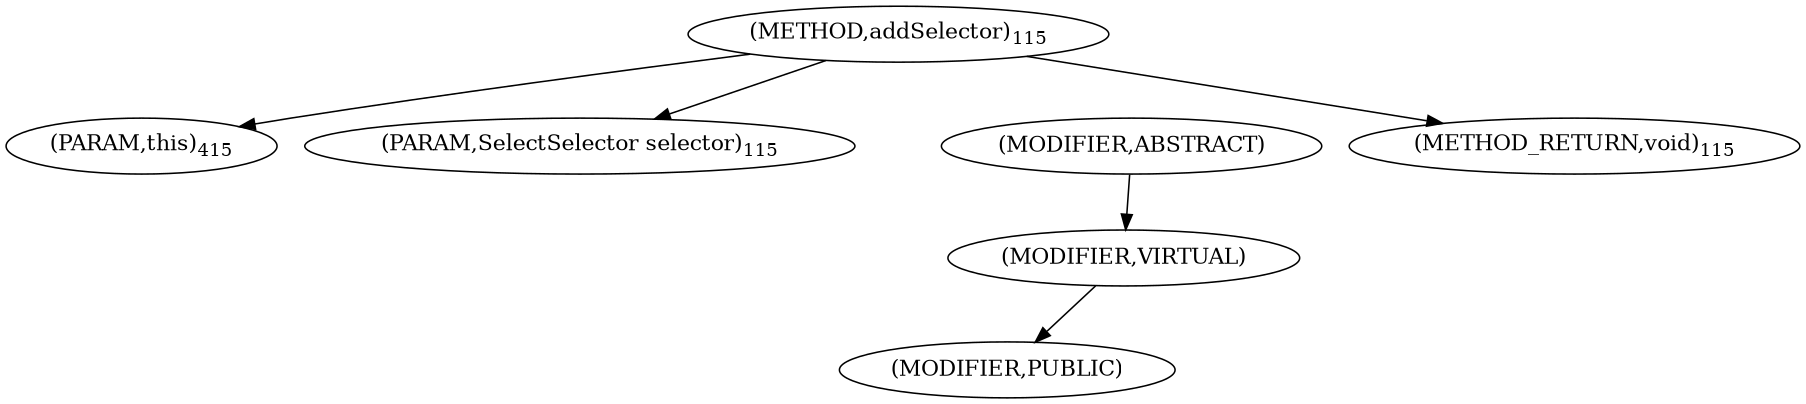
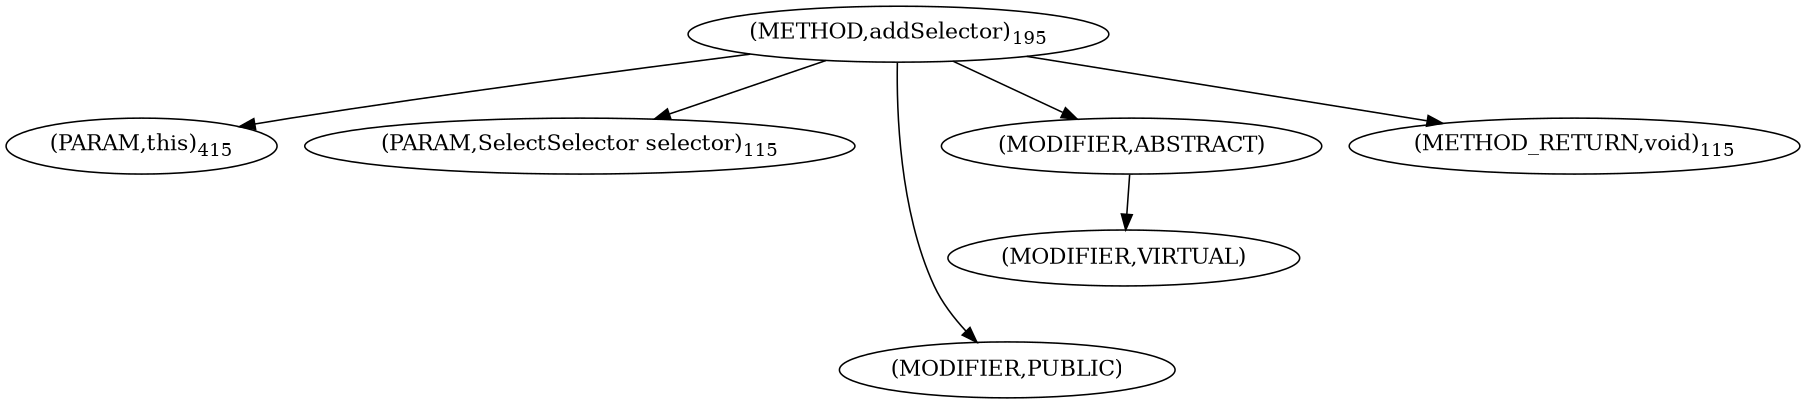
node "(METHOD,addSelector)": text "115" -> "195"
edge "(METHOD,addSelector)" -> "(MODIFIER,ABSTRACT)": added
edge "(MODIFIER,VIRTUAL)" -> "(MODIFIER,PUBLIC)": now "(METHOD,addSelector)" -> "(MODIFIER,PUBLIC)"
